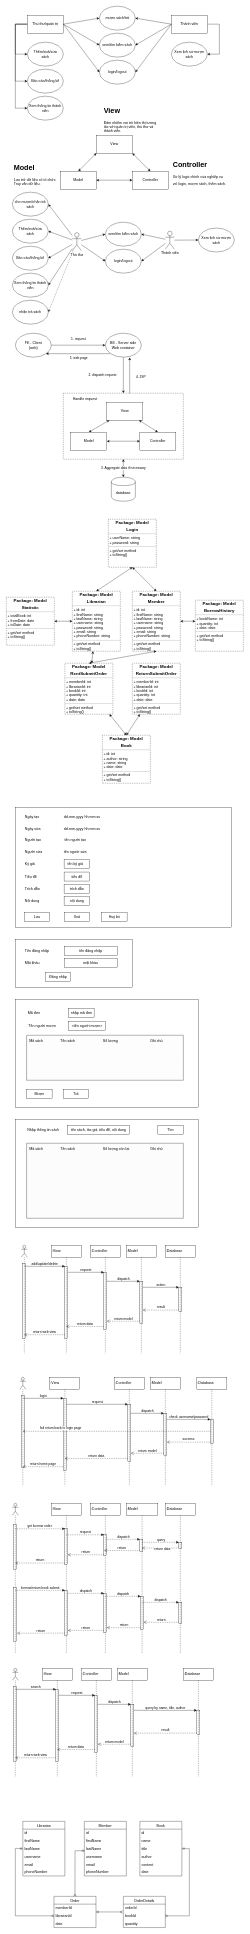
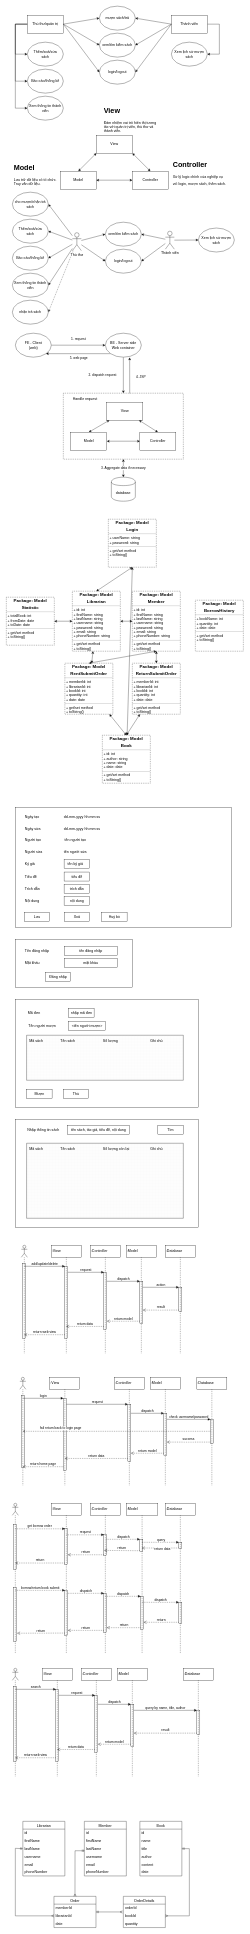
edge "Package: Model Login + userName: string + password: string + get/set method + toString()" -- "Package: Model Member + id: int + firstName: string + lastName: string + username: string + password: string + email: string + phoneNumber: string + get/set method + toString()": now "Package: Model Login + userName: string + password: string + get/set method + toString()" -- "Package: Model Book + id: int + author: string + name: string + date: date + get/set method + toString()"
edge "Package: Model Member + id: int + firstName: string + lastName: string + username: string + password: string + email: string + phoneNumber: string + get/set method + toString()" -- "Package: Model BorrowHistory + bookName: int + quantity: int + date: date + get/set method + toString()": now "Package: Model Member + id: int + firstName: string + lastName: string + username: string + password: string + email: string + phoneNumber: string + get/set method + toString()" -- "Package: Model Librarian + id: int + firstName: string + lastName: string + username: string + password: string + email: string + phoneNumber: string + get/set method + toString()"
edge "Package: Model Member + id: int + firstName: string + lastName: string + username: string + password: string + email: string + phoneNumber: string + get/set method + toString()" -- "Package: Model ReturnSubmitOrder + memberId: int + librarianId: int + bookId: int + quantity: int + date: date + get/set method + toString()": added
node "Trả": label "Trả" -> "Thủ"
